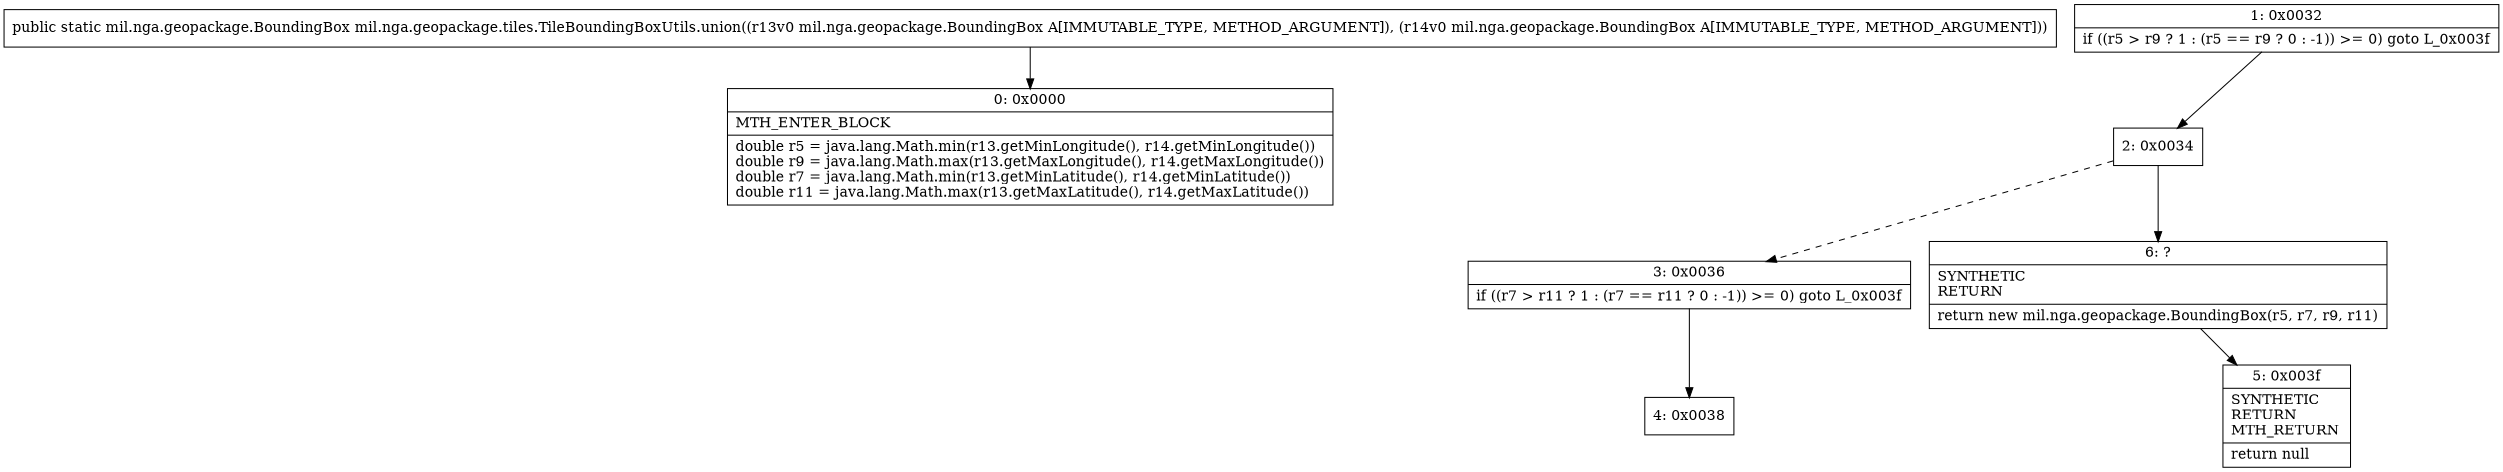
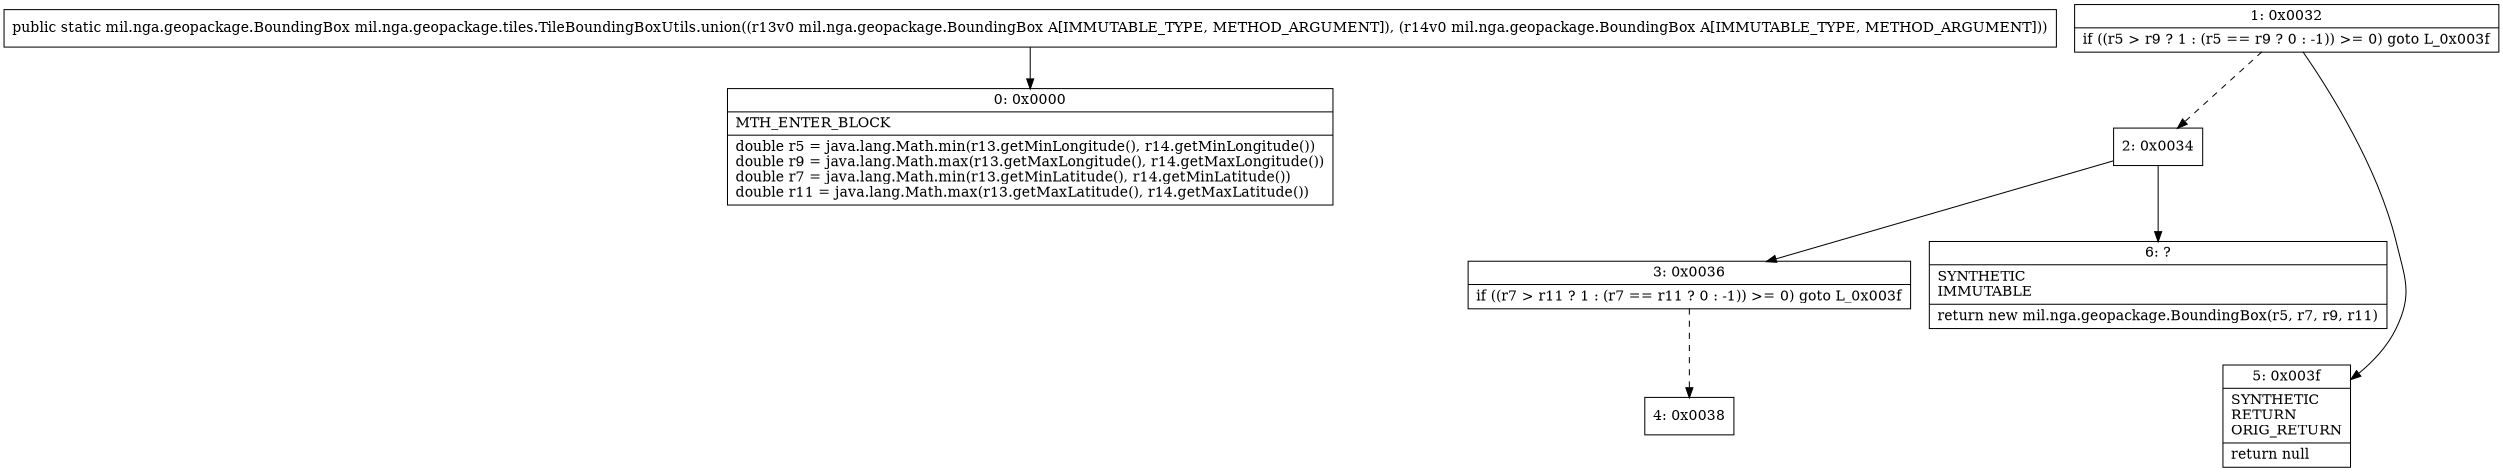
edge "1: 0x0032" -> "2: 0x0034": style solid -> dashed
edge "2: 0x0034" -> "3: 0x0036": style dashed -> solid
node "6: ?": text "RETURN" -> "IMMUTABLE"
edge "6: ?" -> "5: 0x003f": now "1: 0x0032" -> "5: 0x003f"
edge "3: 0x0036" -> "4: 0x0038": style solid -> dashed
node "5: 0x003f": text "MTH_RETURN" -> "ORIG_RETURN"
